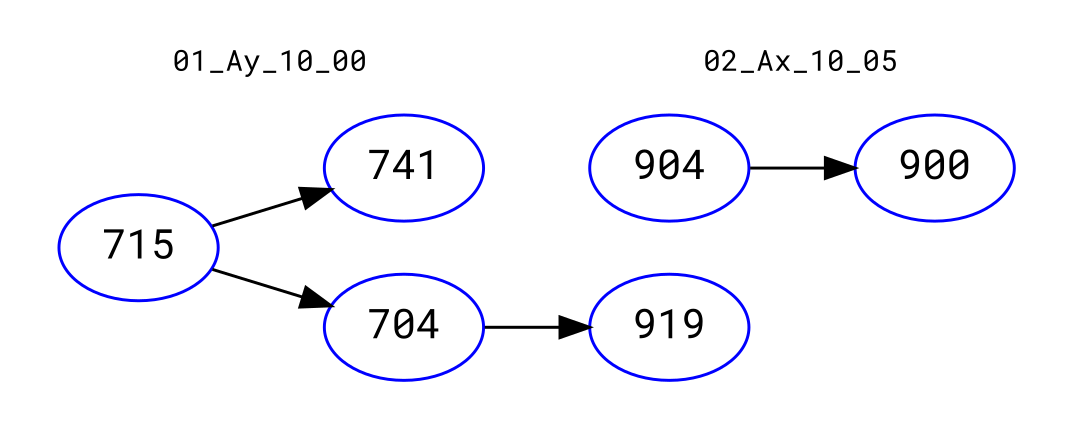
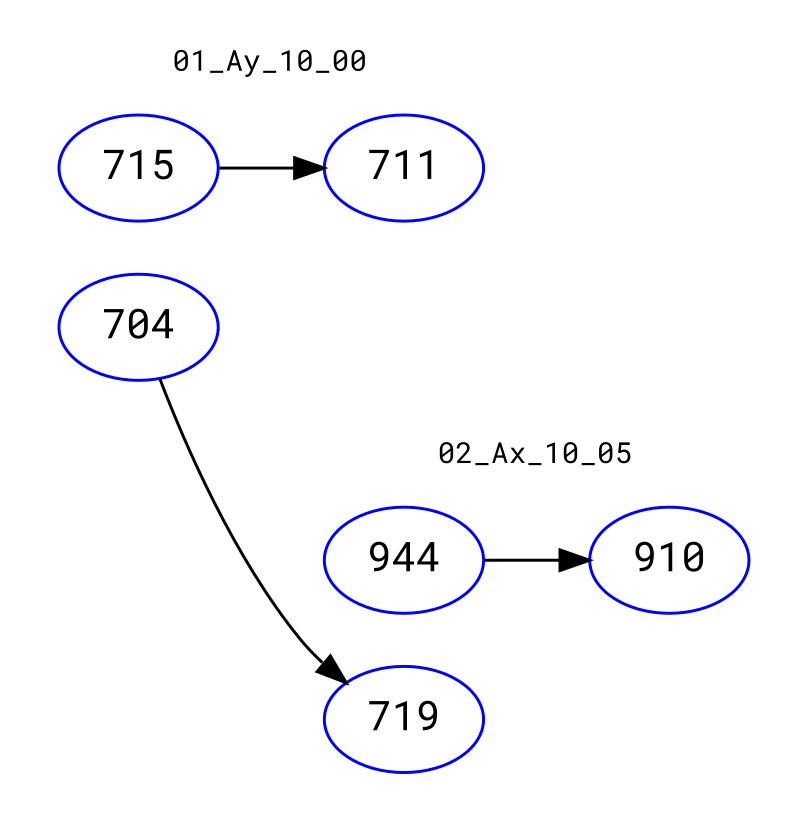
node "741": label "741" -> "711"
node "904": label "904" -> "944"
node "900": label "900" -> "910"
edge "715" -> "704": removed
node "919": label "919" -> "719"
